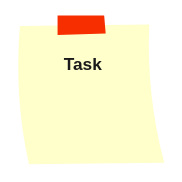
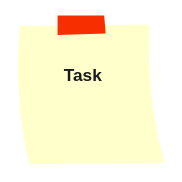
node "Task": moved (83, 64) -> (83, 75)
